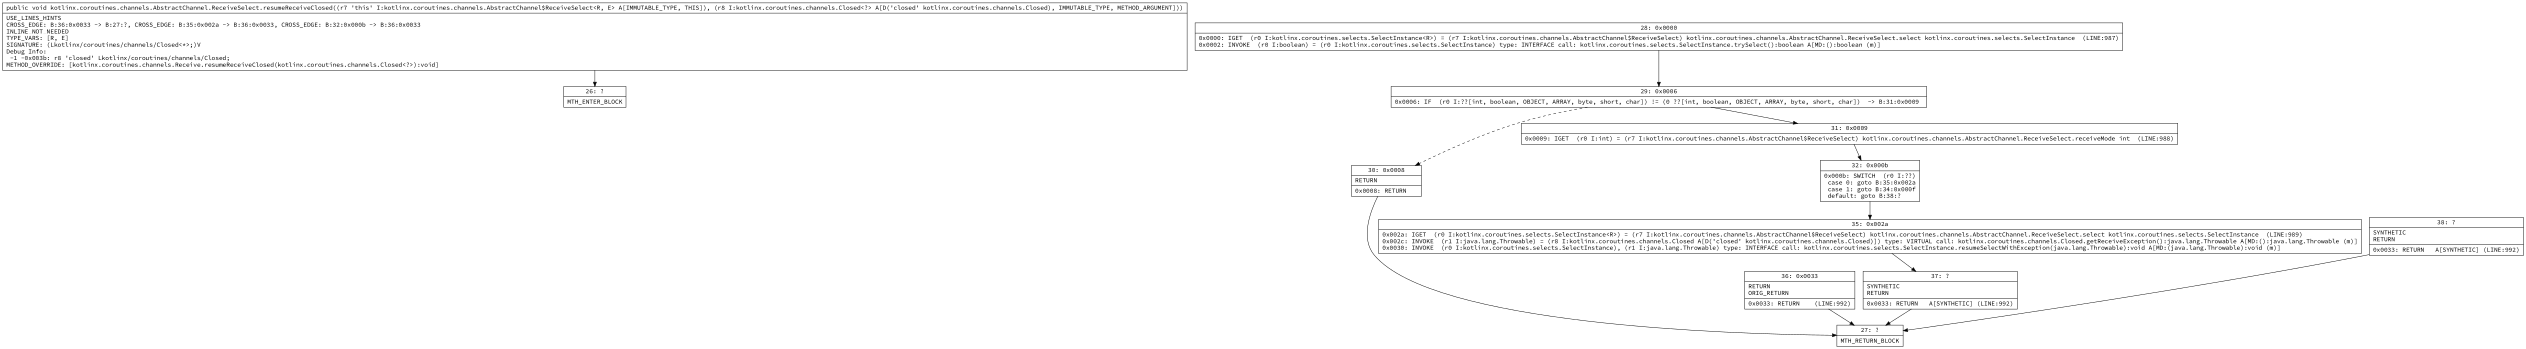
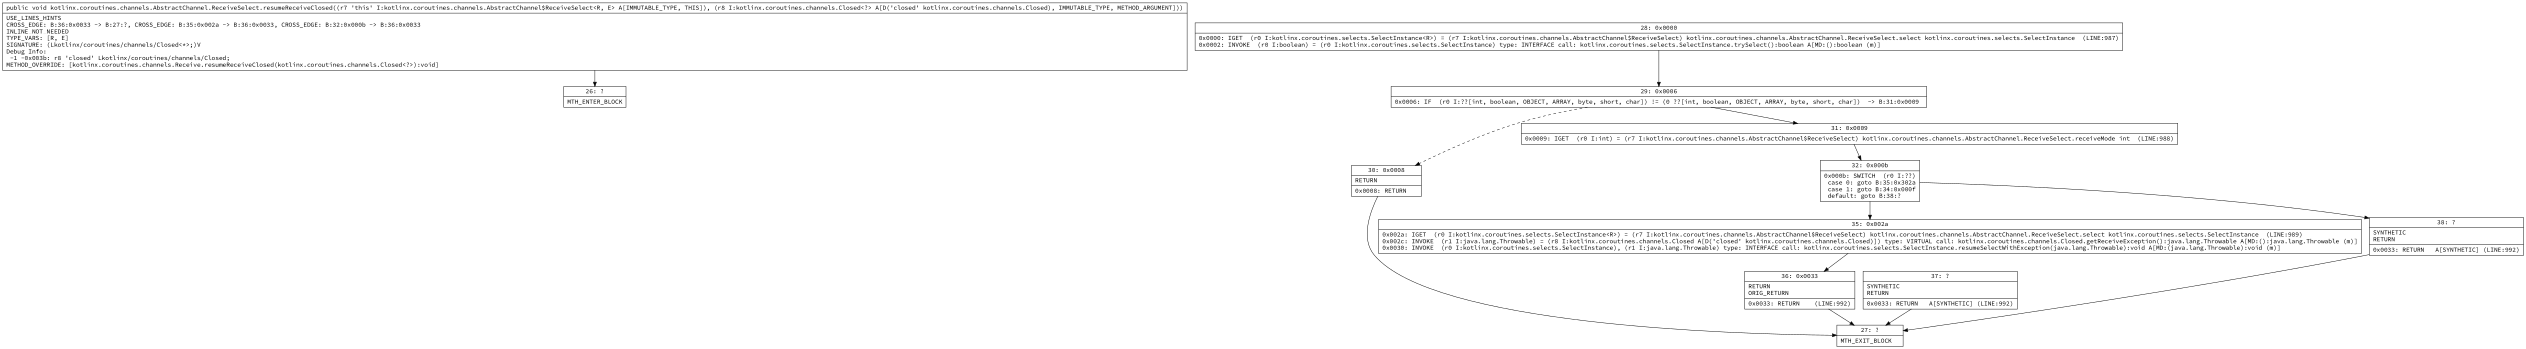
node "32: 0x000b": text "case 0: goto B:35:0x002a" -> "case 0: goto B:35:0x302a"
edge "32: 0x000b" -> "38: ?": added
edge "35: 0x002a" -> "37: ?": now "35: 0x002a" -> "36: 0x0033"
node "27: ?": text "MTH_RETURN_BLOCK" -> "MTH_EXIT_BLOCK"
